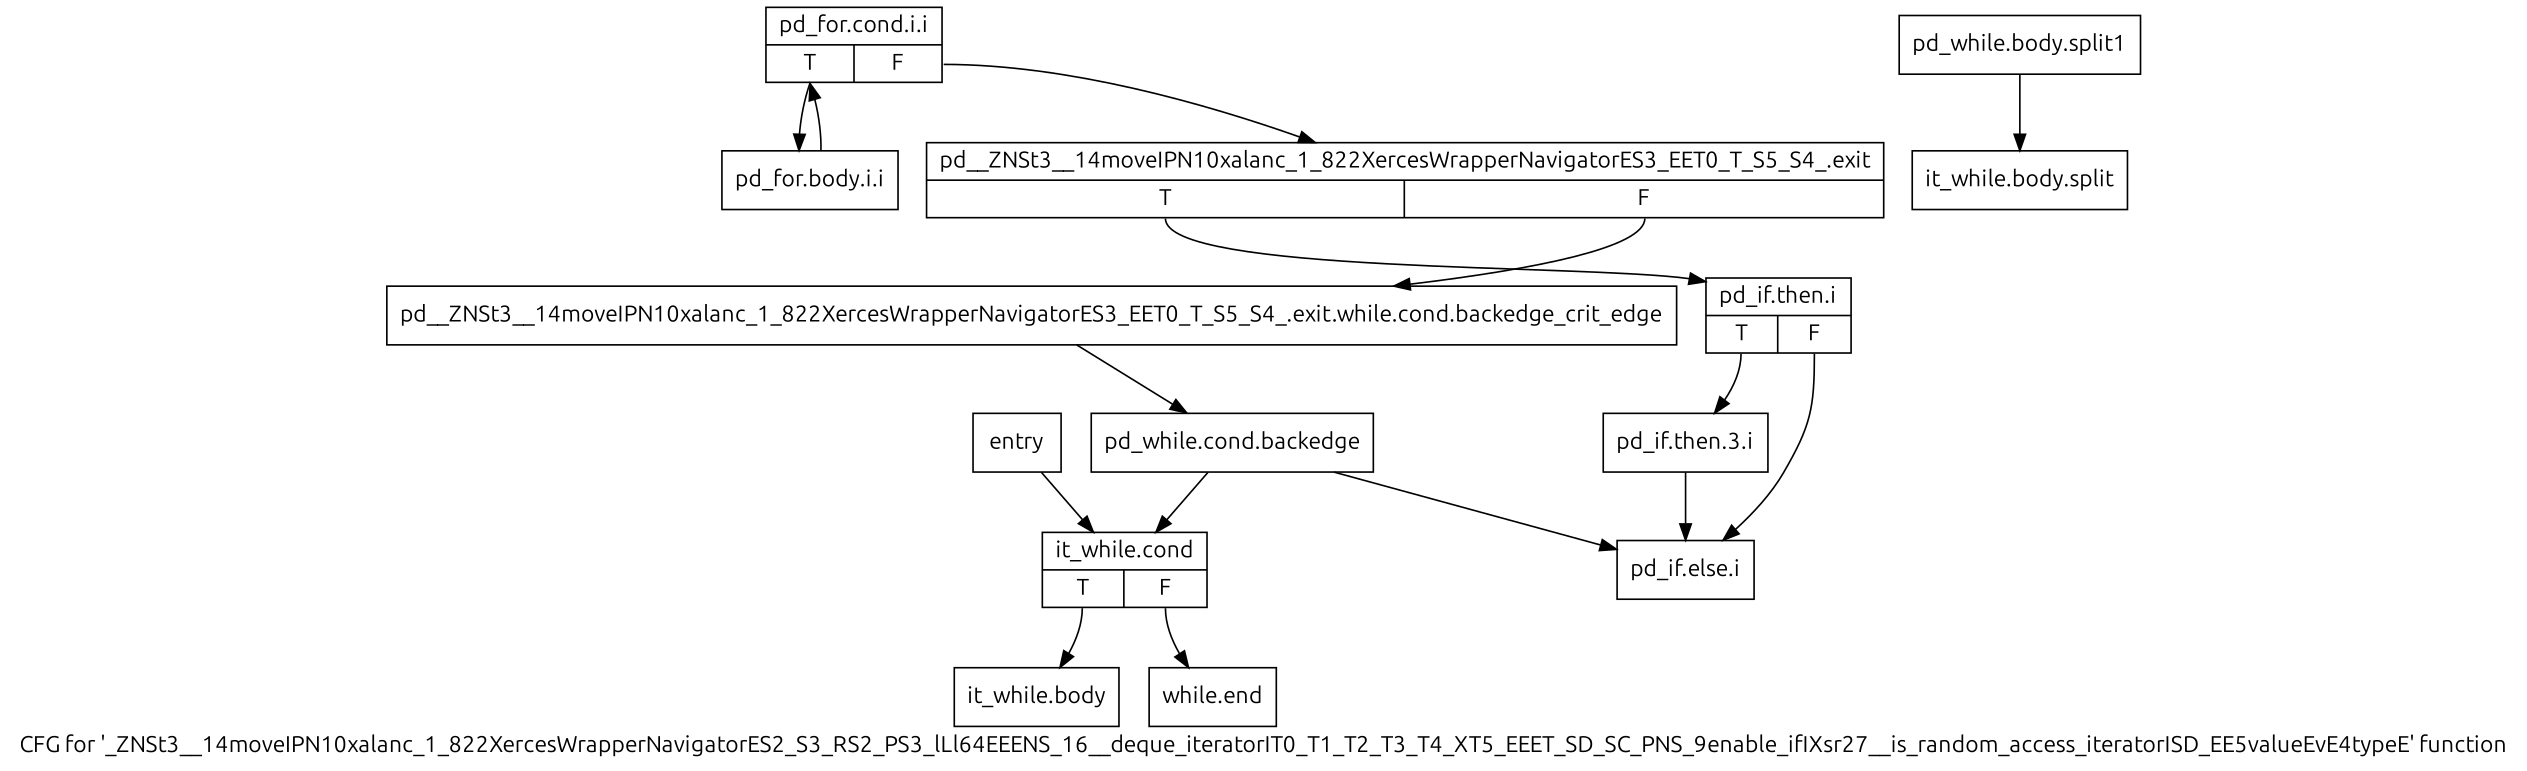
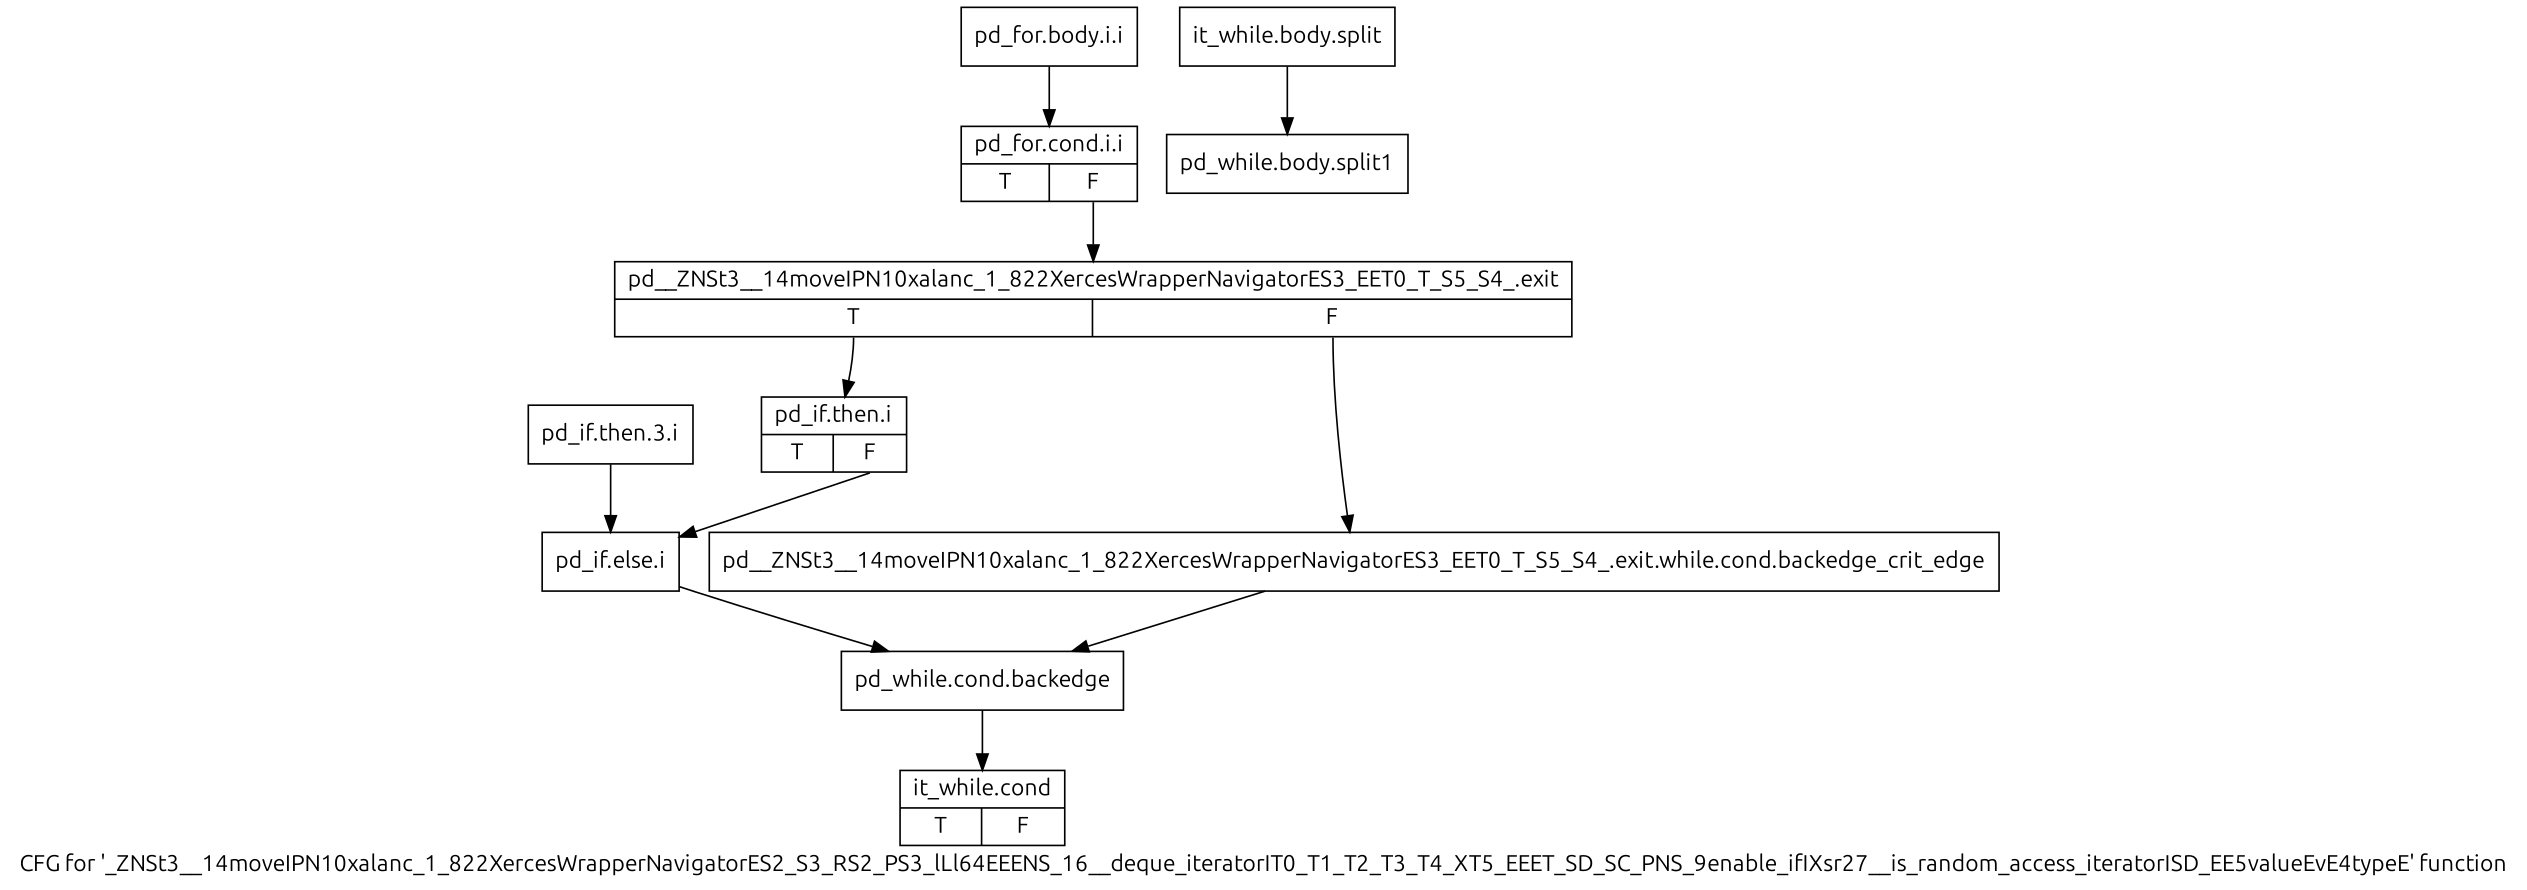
edge "pd_while.body.split1" -> "it_while.body.split": reversed
edge "pd_for.cond.i.i" -> "pd_for.body.i.i": removed
edge "pd_if.then.i" -> "pd_if.then.3.i": removed
node "entry": removed
edge "pd_while.cond.backedge" -> "pd_if.else.i": reversed
node "it_while.body": removed
node "while.end": removed
